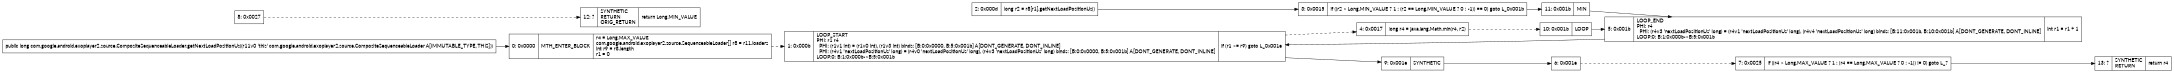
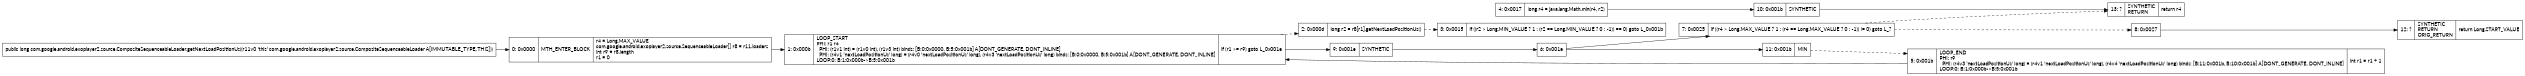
edge "2: 0x000d" -> "3: 0x0015": style solid -> dashed
edge "3: 0x0015" -> "11: 0x001b": now "6: 0x001e" -> "11: 0x001b"
edge "11: 0x001b" -> "5: 0x001b": style solid -> dashed
edge "8: 0x0027" -> "12: ?": style dashed -> solid
node "12: ?": text "return Long.MIN_VALUE" -> "return Long.START_VALUE"
node "5: 0x001b": text "PHI: r4" -> "PHI: r9"
edge "4: 0x0017" -> "10: 0x001b": style dashed -> solid
node "10: 0x001b": text "LOOP" -> "SYNTHETIC"
edge "10: 0x001b" -> "5: 0x001b": now "10: 0x001b" -> "13: ?"
edge "7: 0x0025" -> "8: 0x0027": added
edge "1: 0x000b" -> "4: 0x0017": now "1: 0x000b" -> "2: 0x000d"
edge "0: 0x0000" -> "1: 0x000b": style dashed -> solid
edge "6: 0x001e" -> "7: 0x0025": style dashed -> solid
edge "7: 0x0025" -> "13: ?": style solid -> dashed
